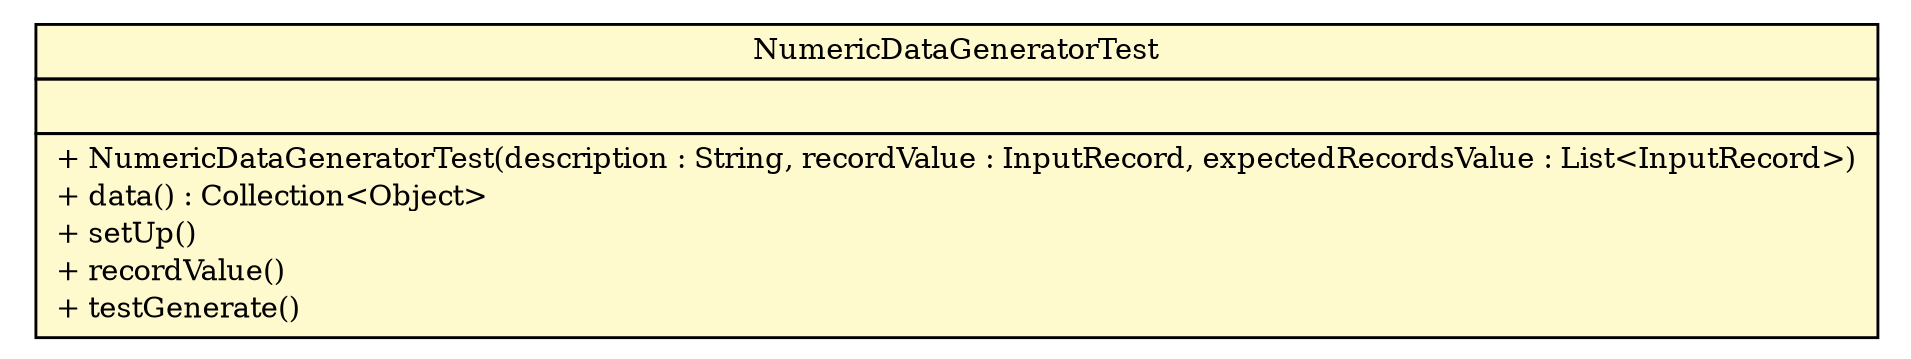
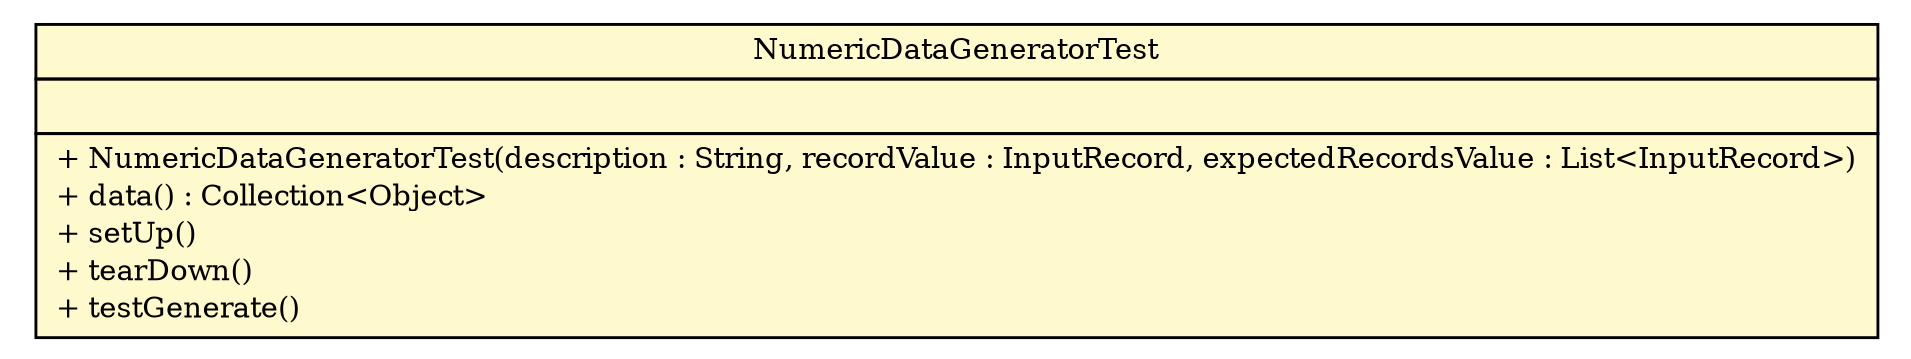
node "NumericDataGeneratorTest": text "+ recordValue()" -> "+ tearDown()"
